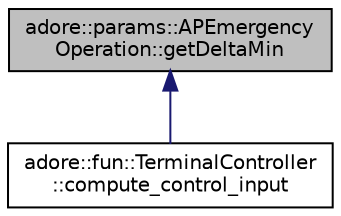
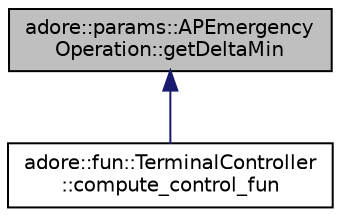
node "adore::fun::TerminalController ::compute_control_input": label "adore::fun::TerminalController ::compute_control_input" -> "adore::fun::TerminalController ::compute_control_fun"
